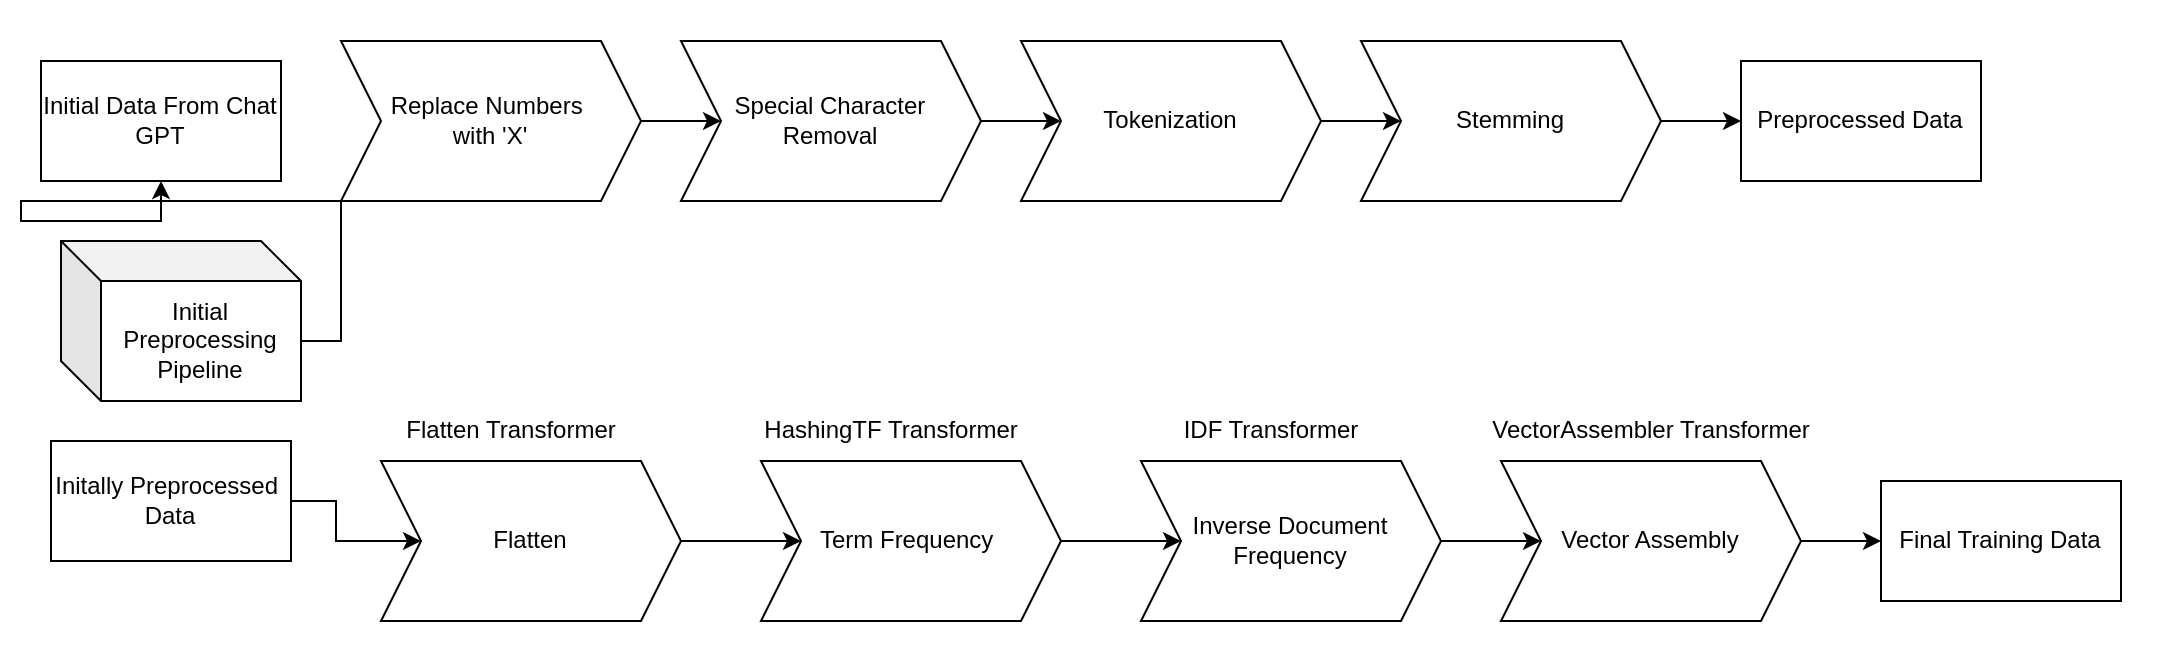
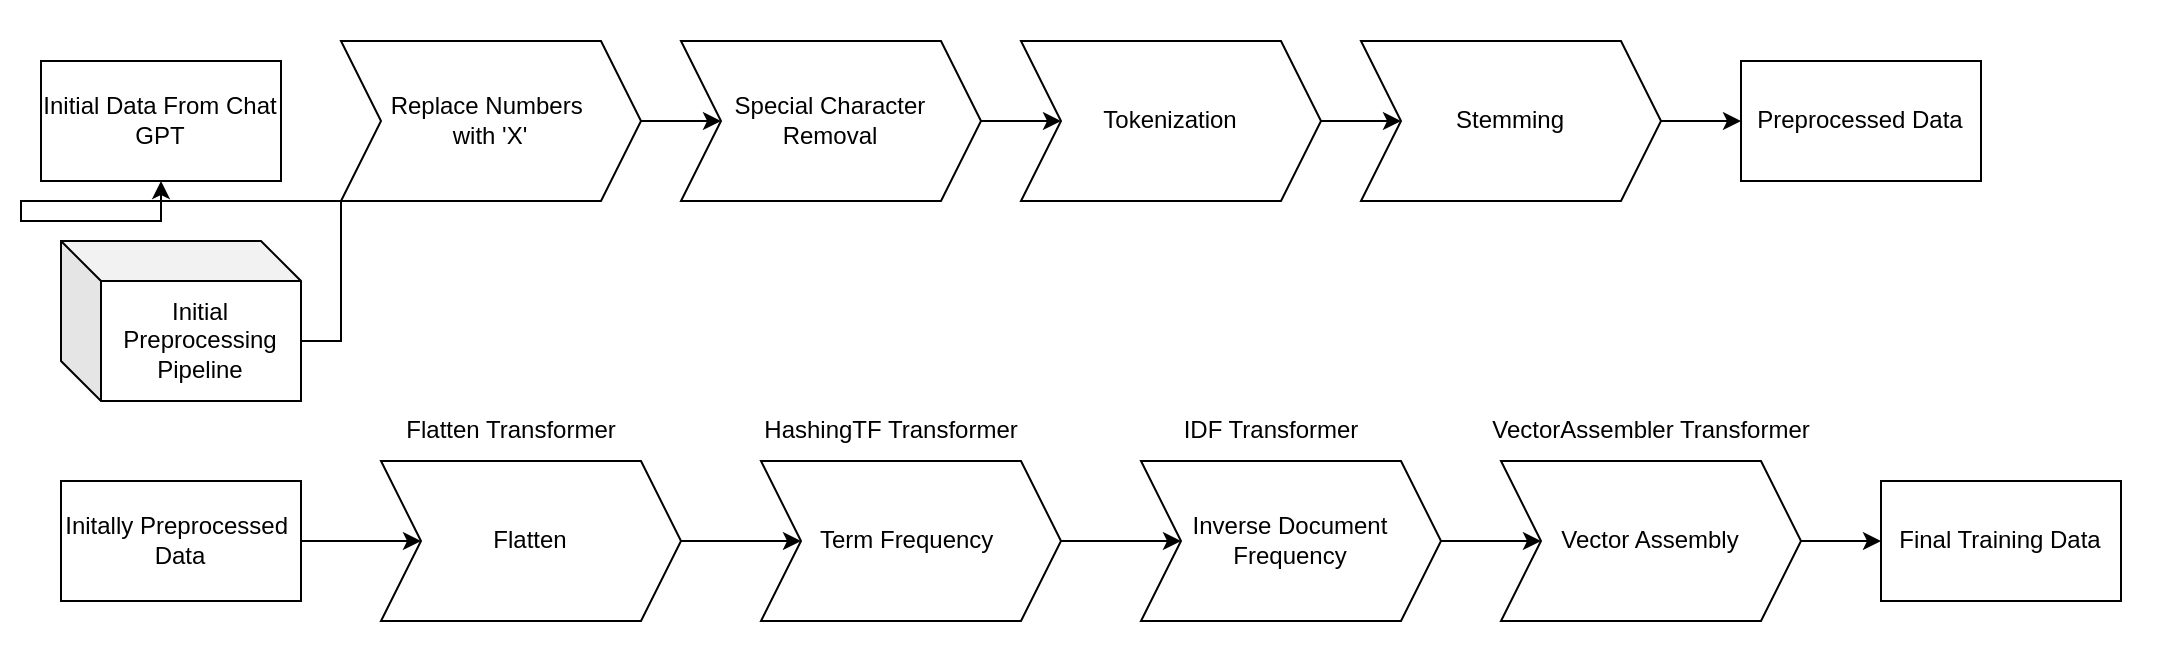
node "Initally Preprocessed Data": moved (171, 501) -> (181, 541)
